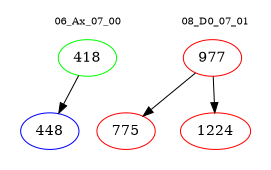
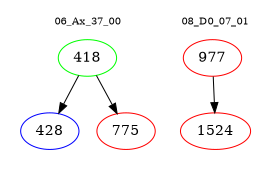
cluster "06_Ax_07_00": label "06_Ax_07_00" -> "06_Ax_37_00"
edge "977" -> "775": now "418" -> "775"
node "448": label "448" -> "428"
node "1224": label "1224" -> "1524"
